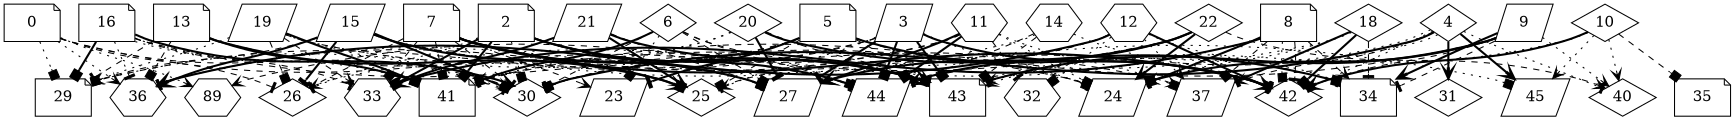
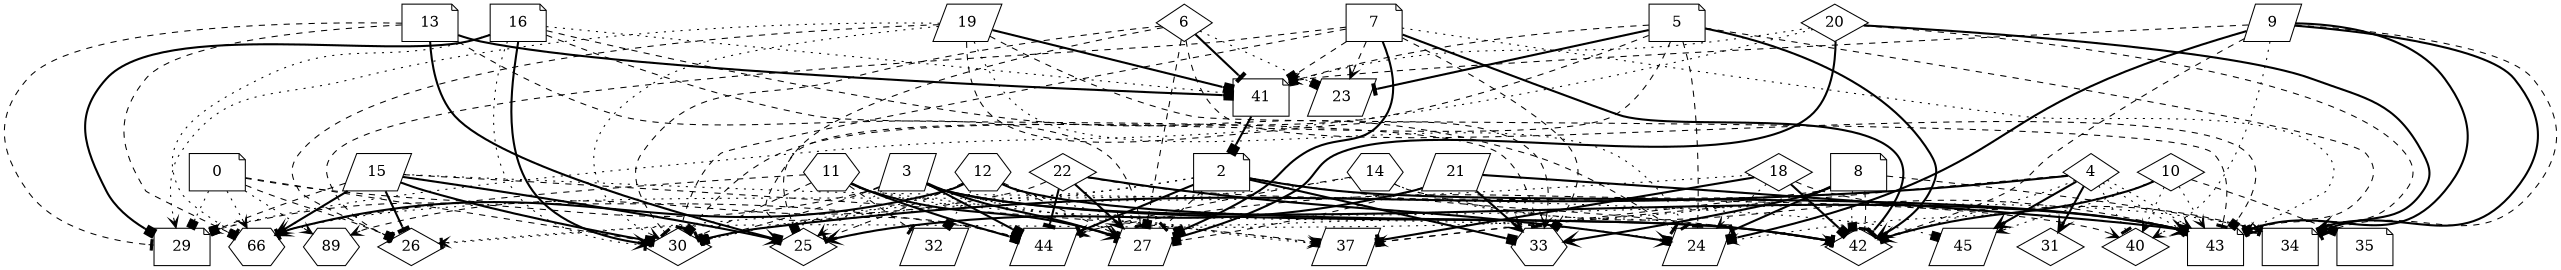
edge "2" -> "41": reversed
edge "7" -> "43": style bold -> dotted
node "36": label "36" -> "66"
node "32": shape hexagon -> parallelogram
